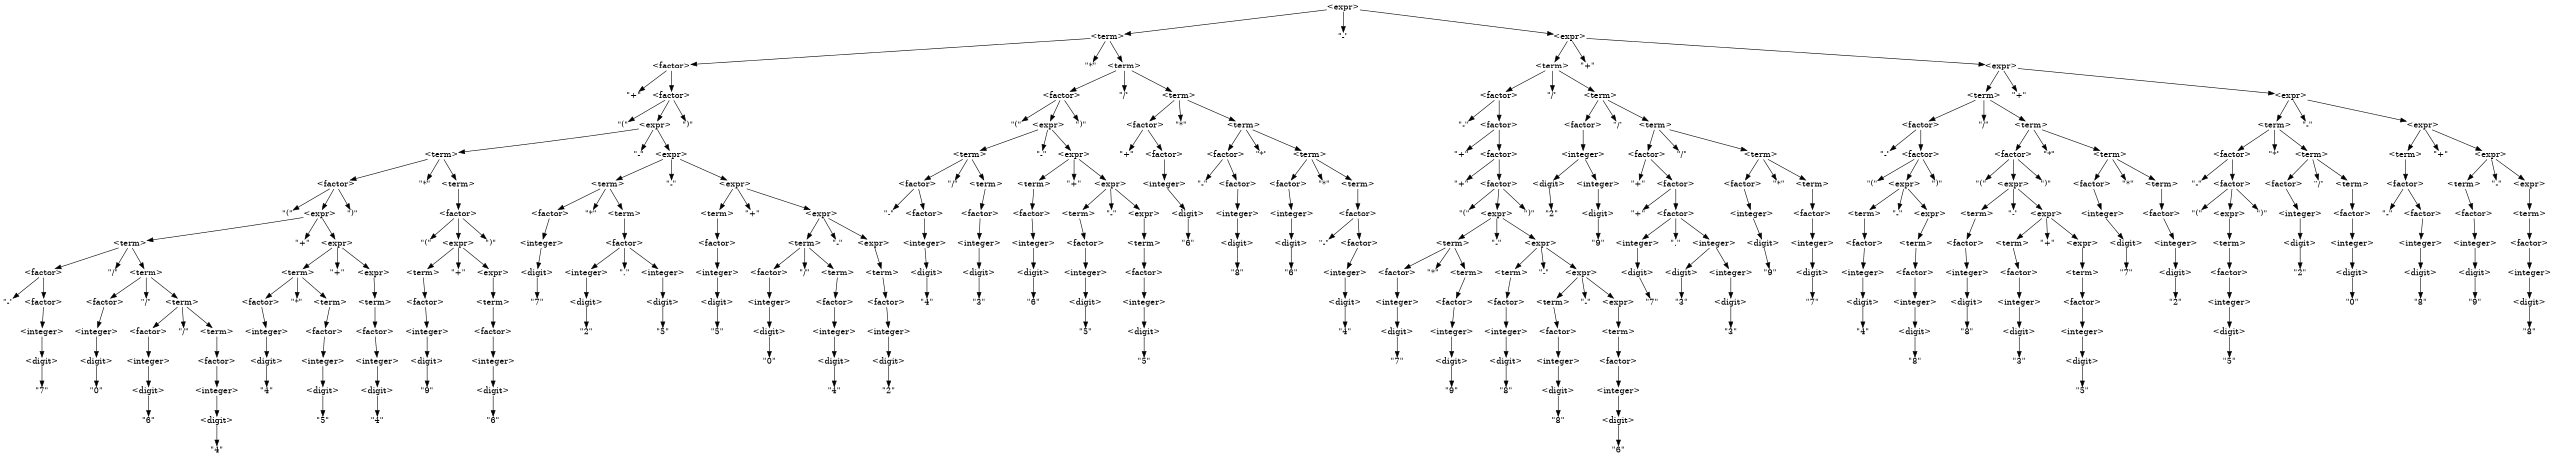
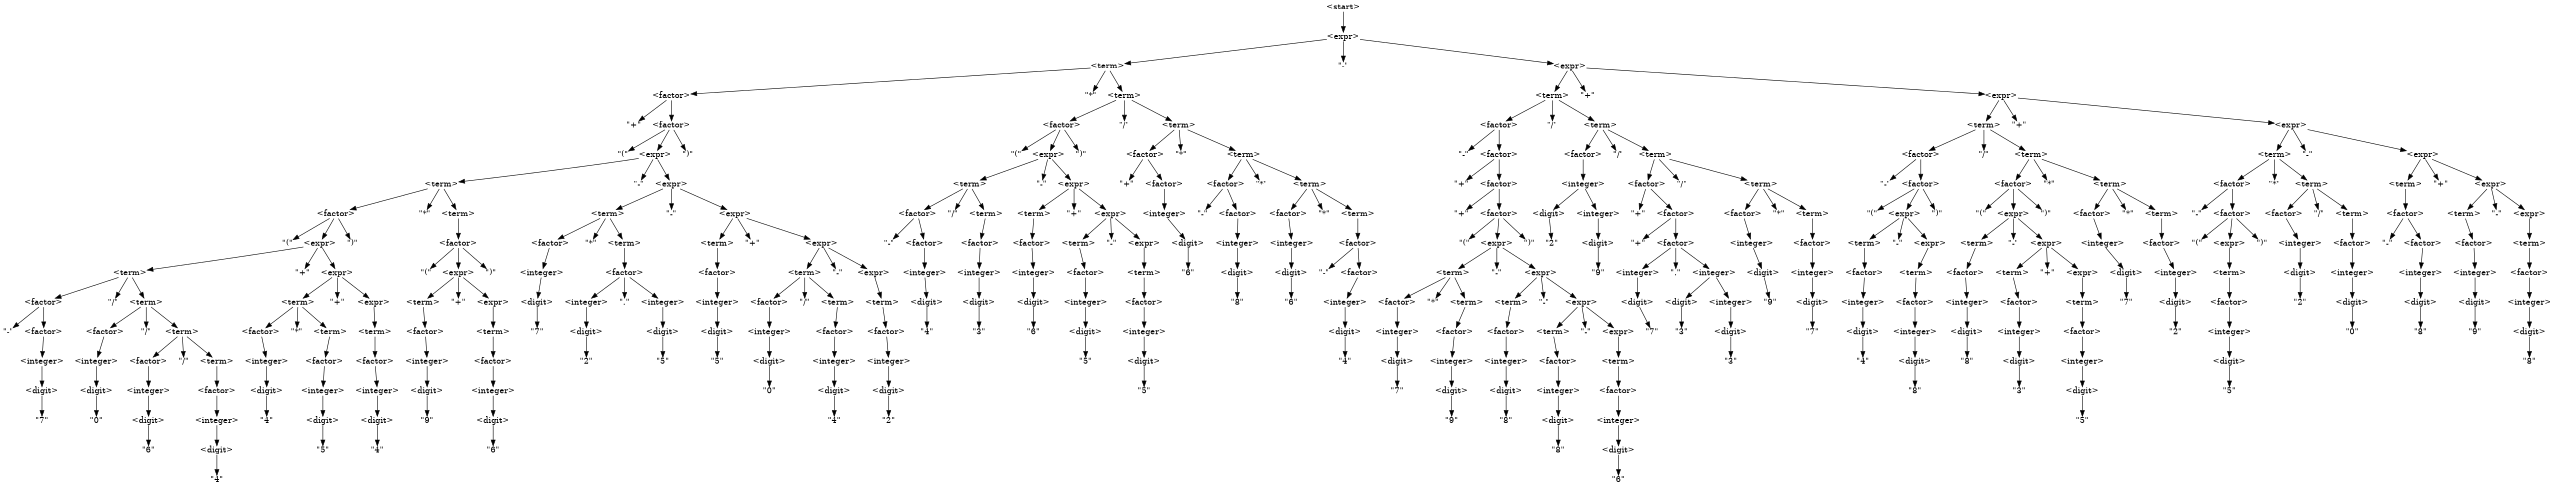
node "<start>": added
